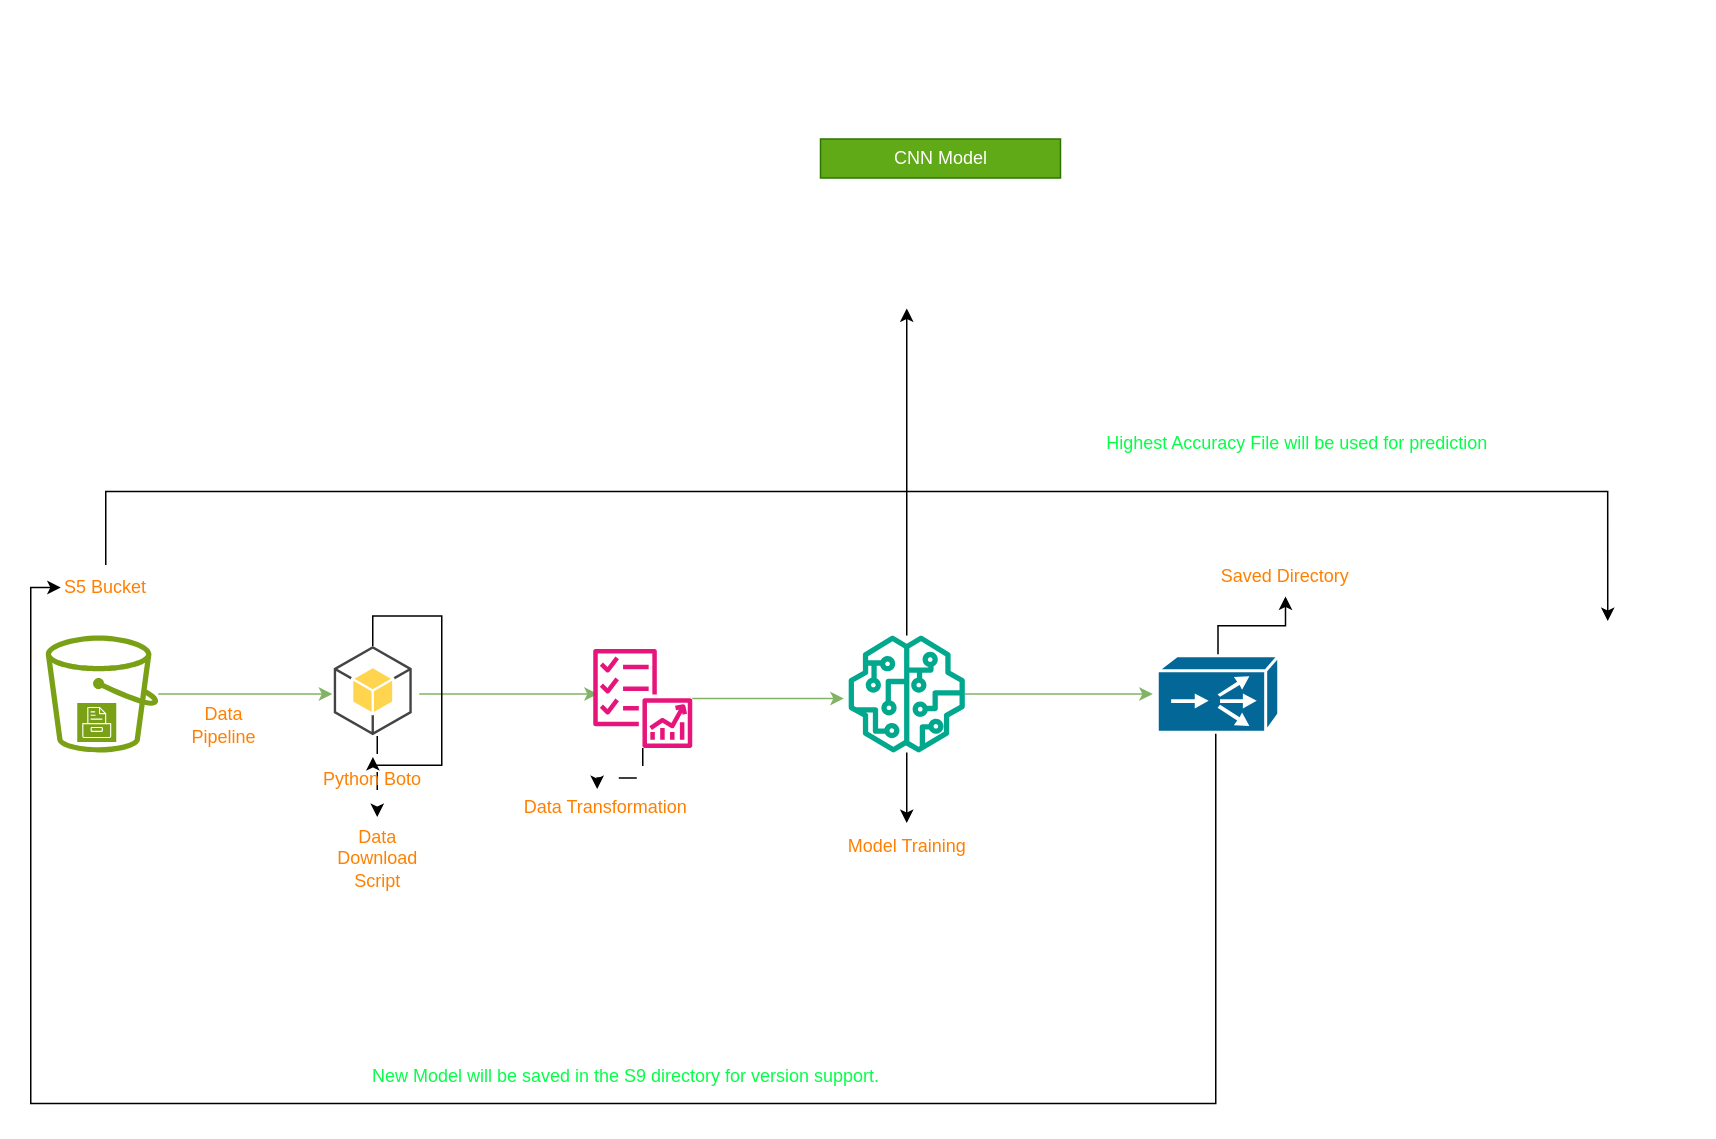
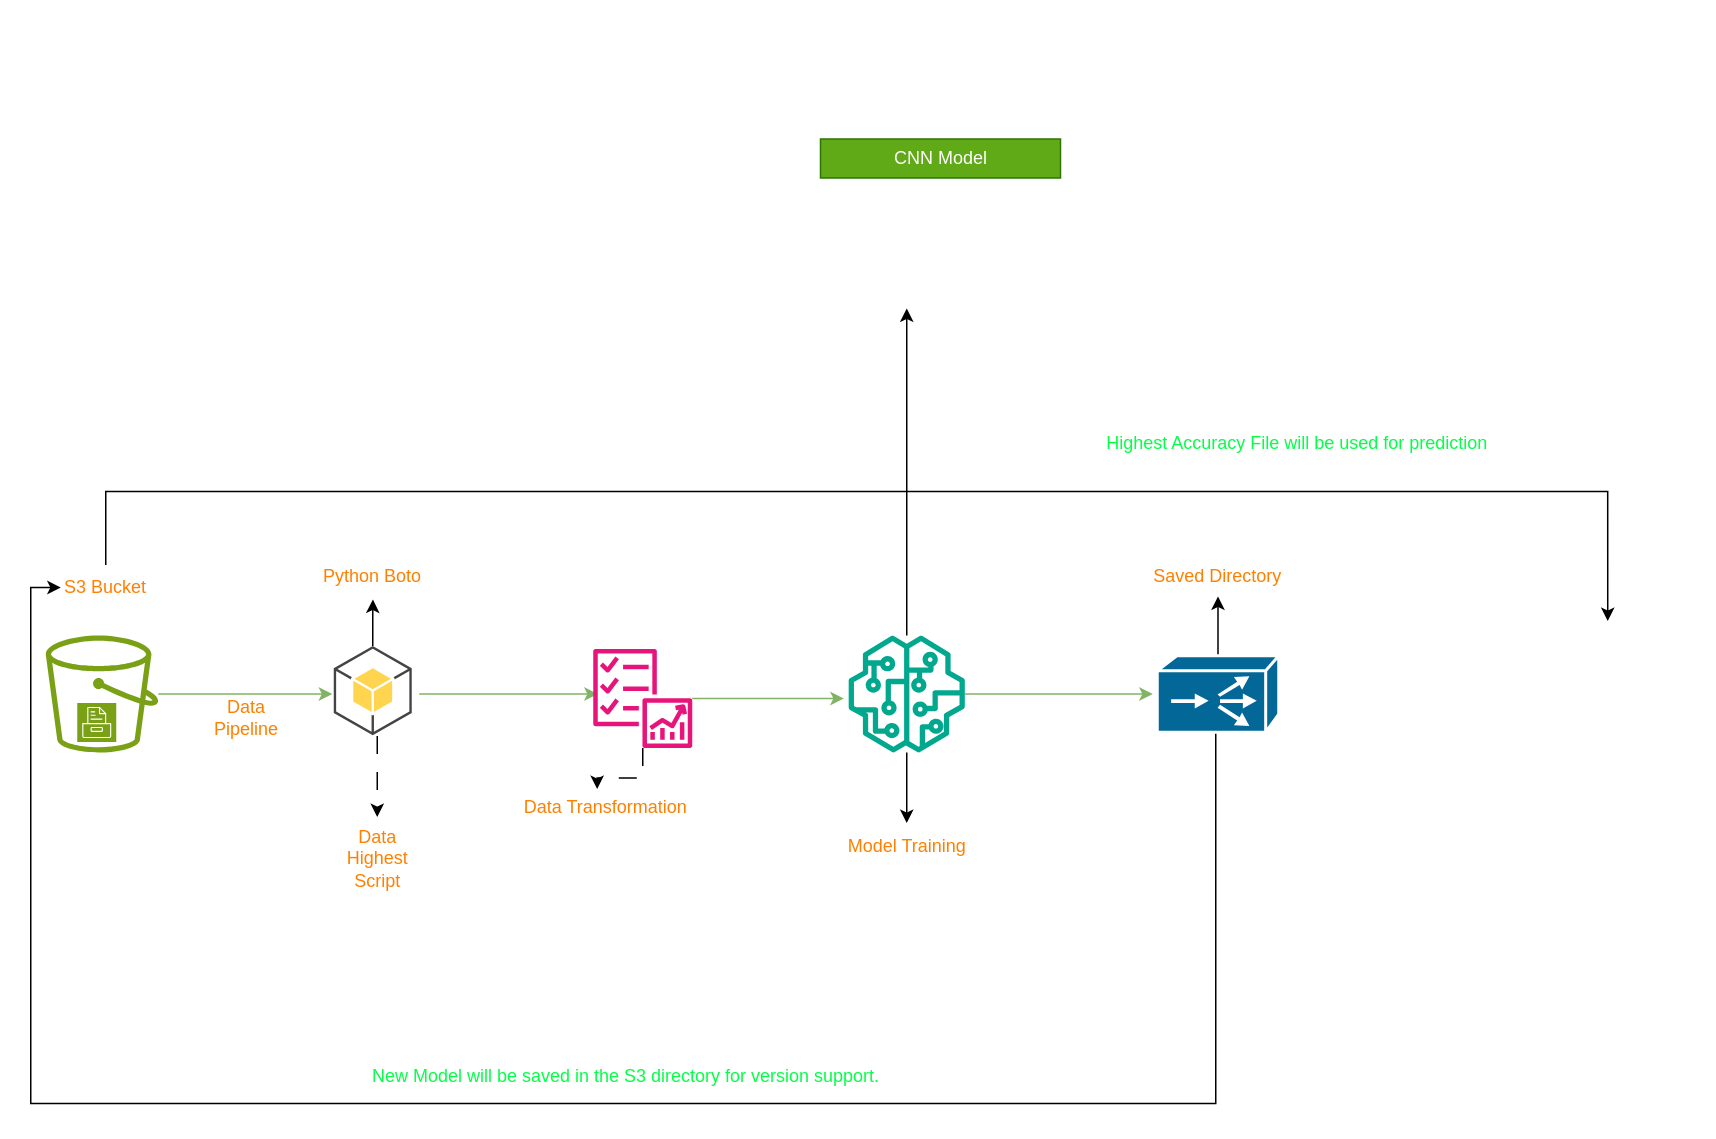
node "Saved Directory": moved (1286, 577) -> (1218, 577)
node "S5 Bucket": label "S5 Bucket" -> "S3 Bucket"
node "Data Pipeline": moved (224, 725) -> (247, 718)
node "Python Boto": moved (373, 779) -> (373, 577)
node "Data Download Script": label "Data Download Script" -> "Data Highest Script"
node "New Model will be saved in the S9 directory for version support.": label "New Model will be saved in the S9 directory for version support." -> "New Model will be saved in the S3 directory for version support."
